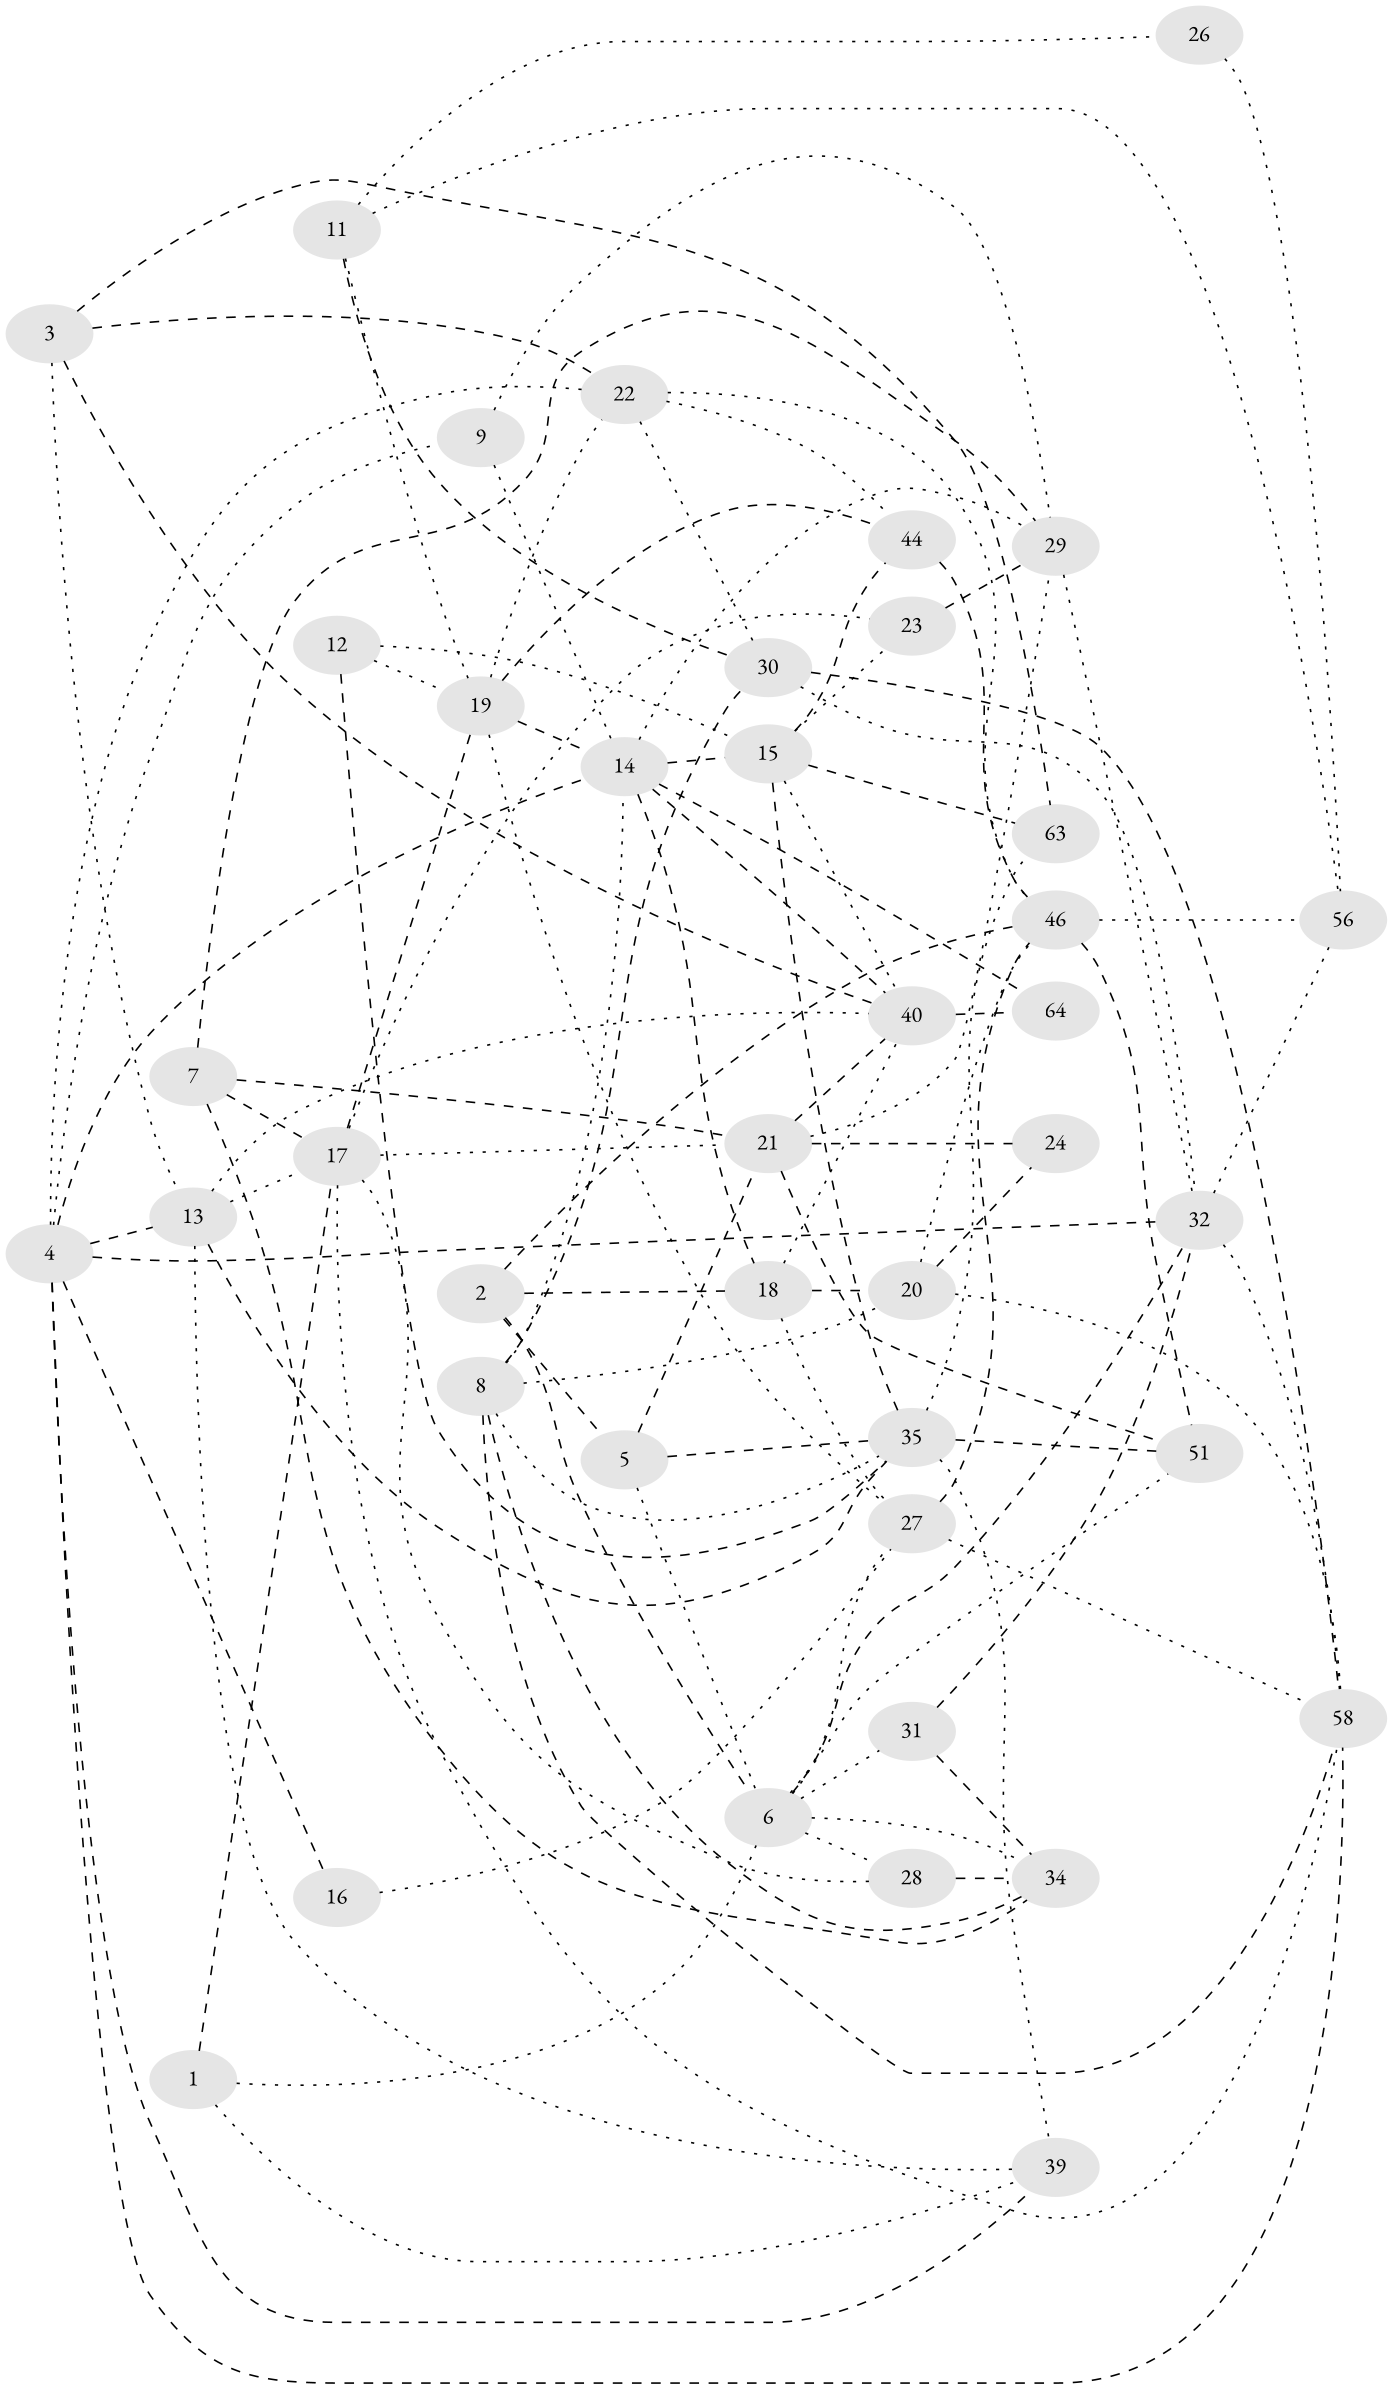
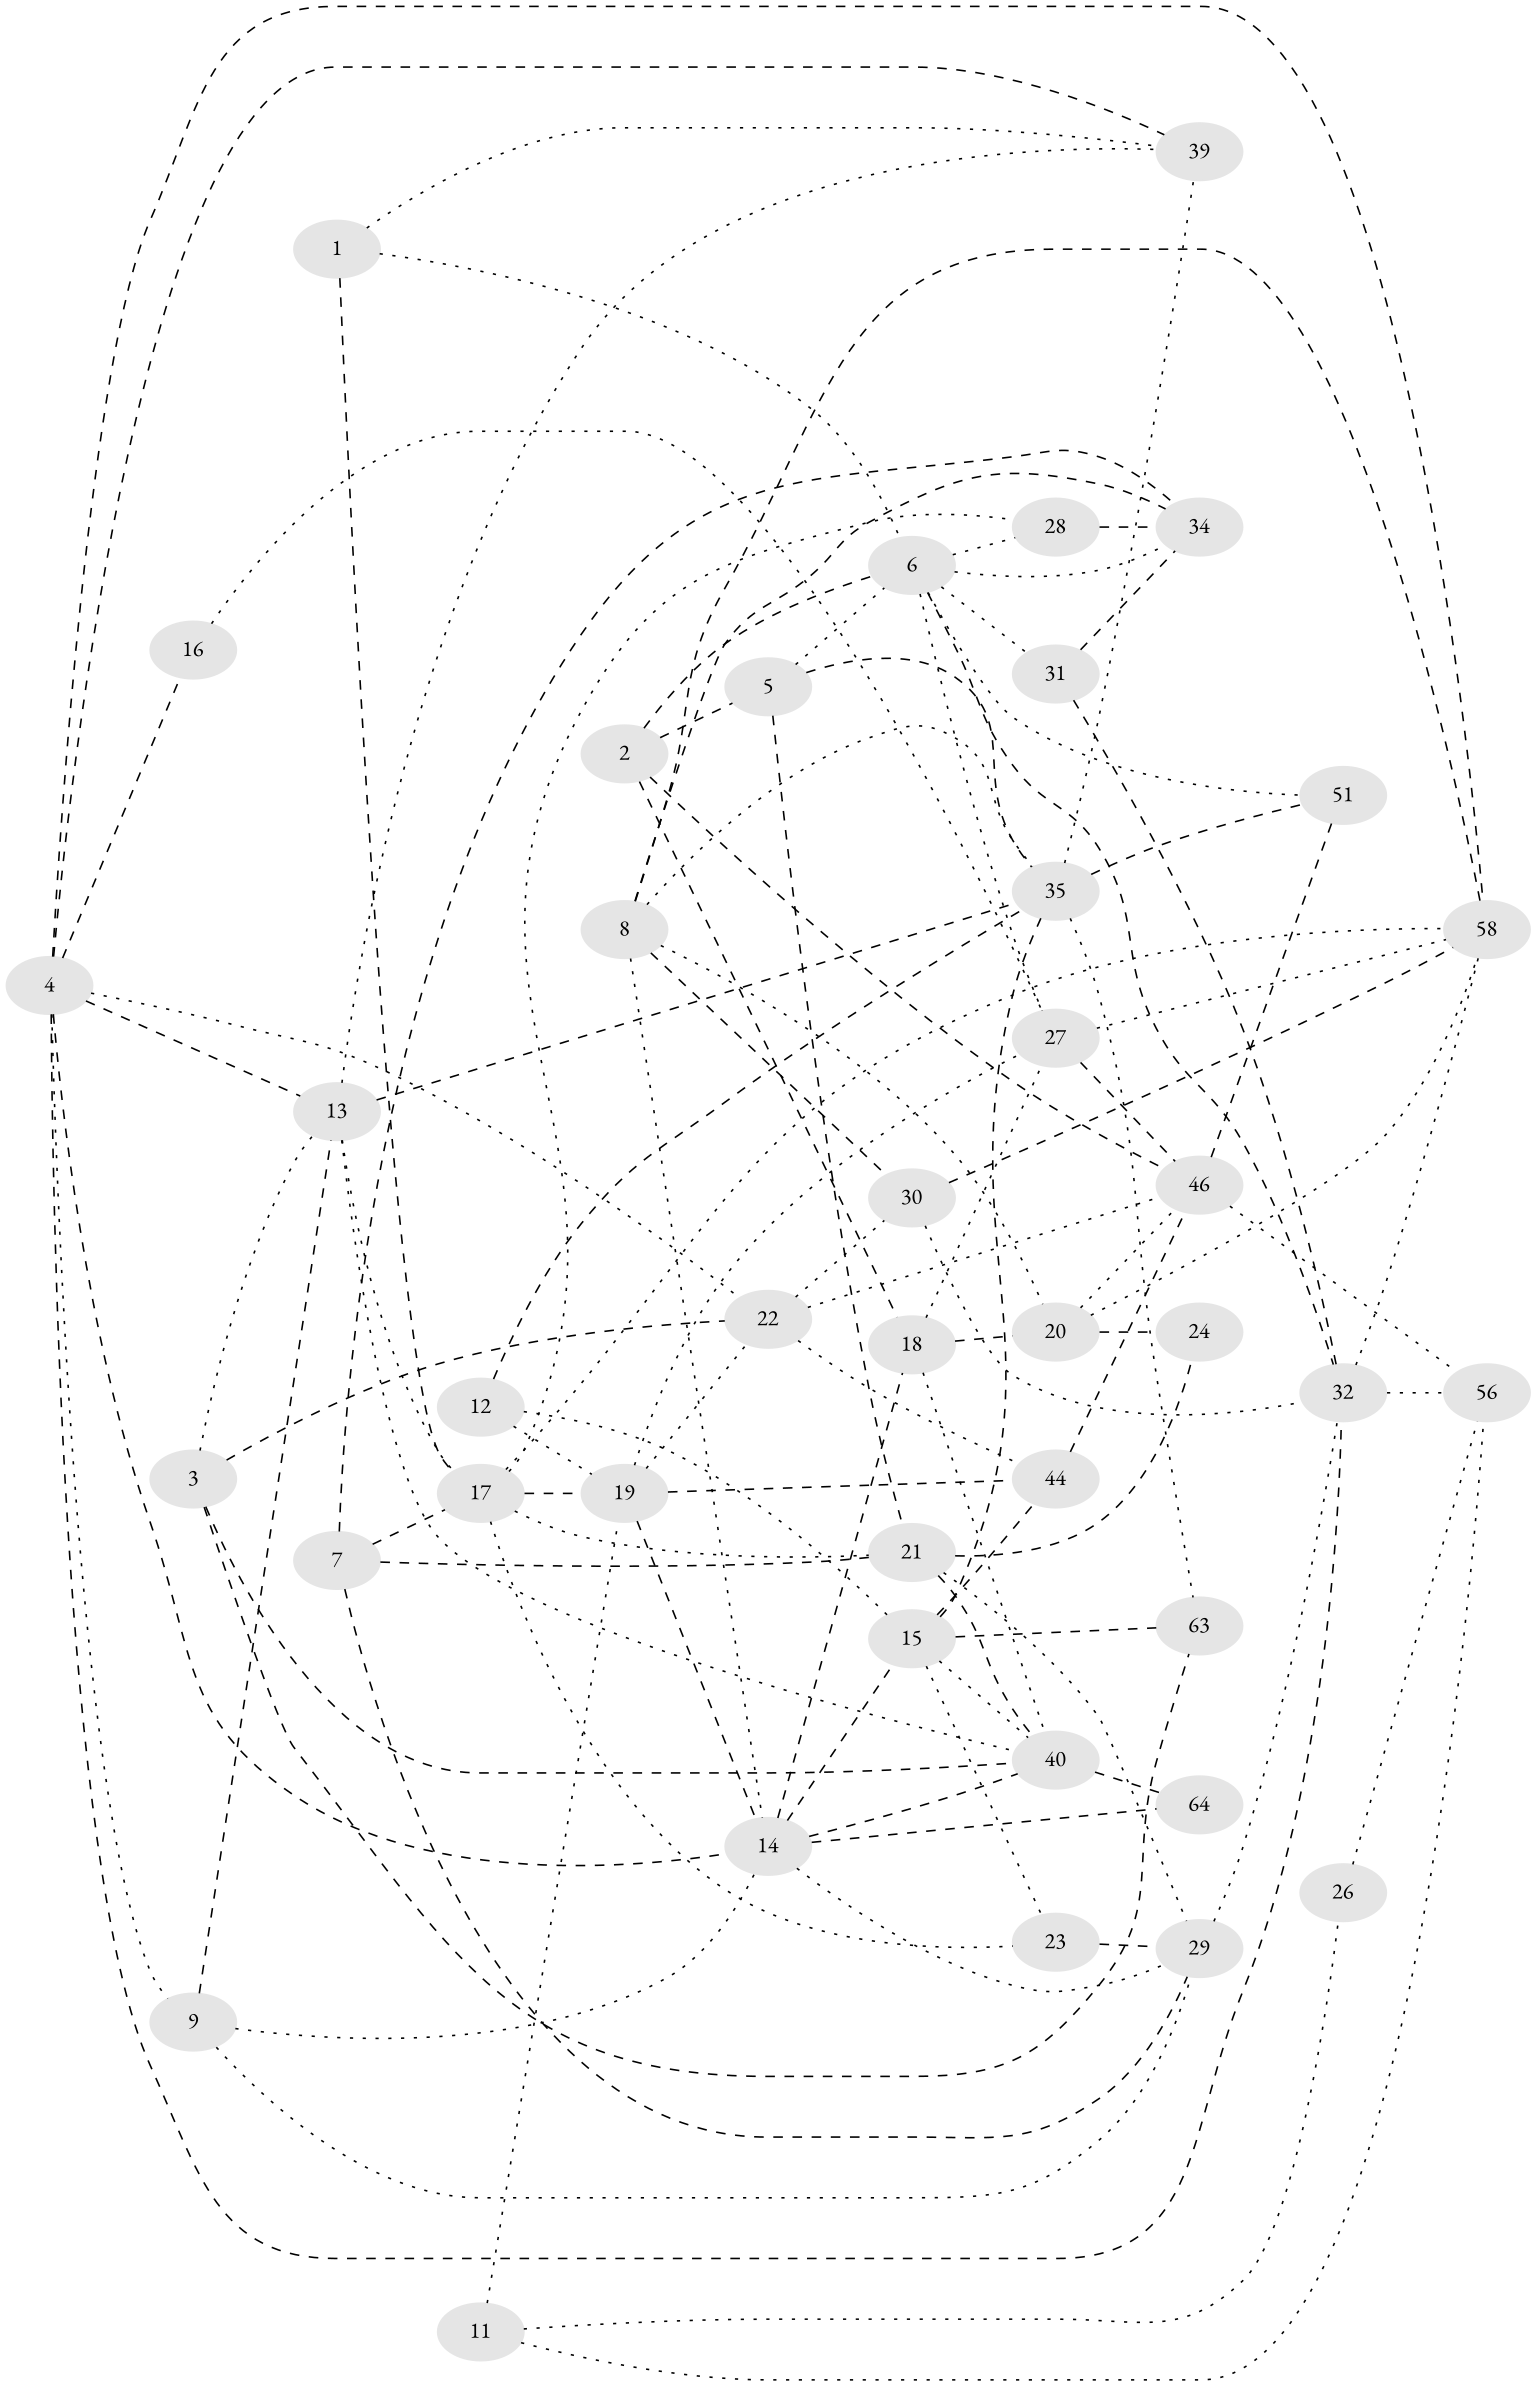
edge "11" -- "30": removed
edge "21" -- "51": removed
edge "13" -- "9": added
